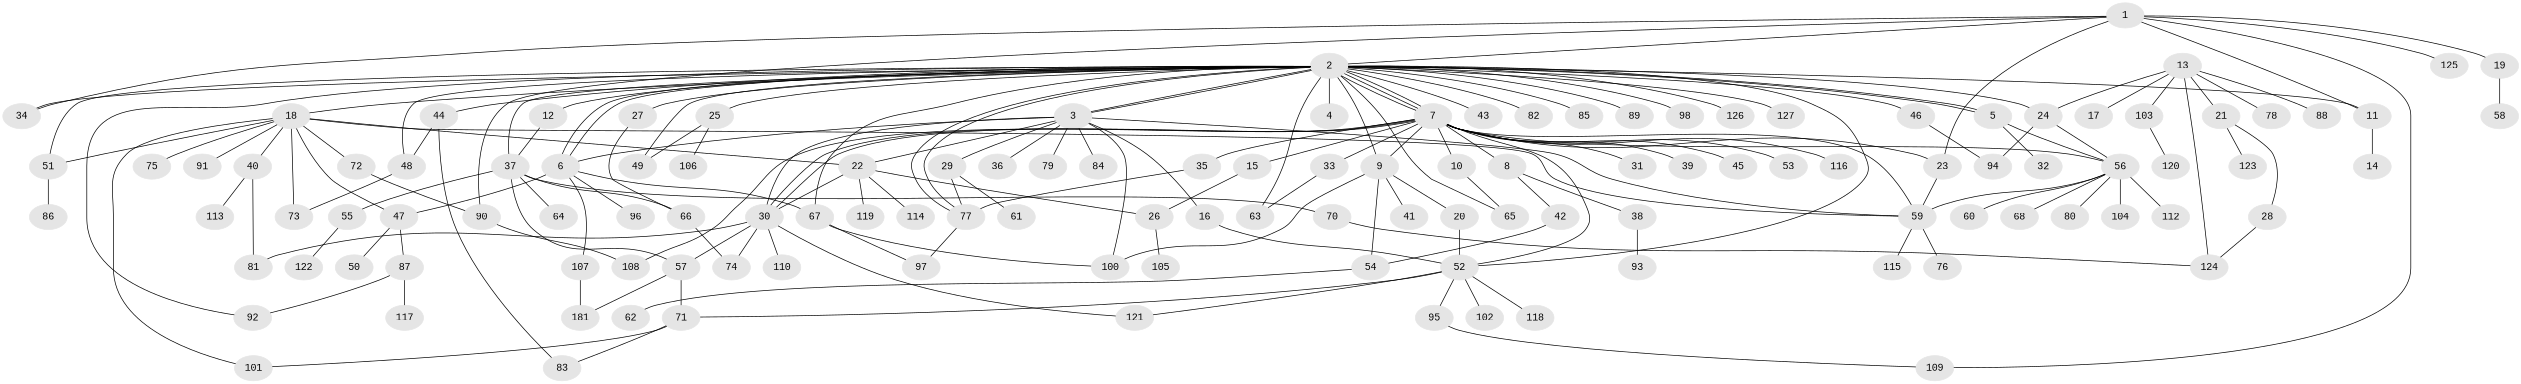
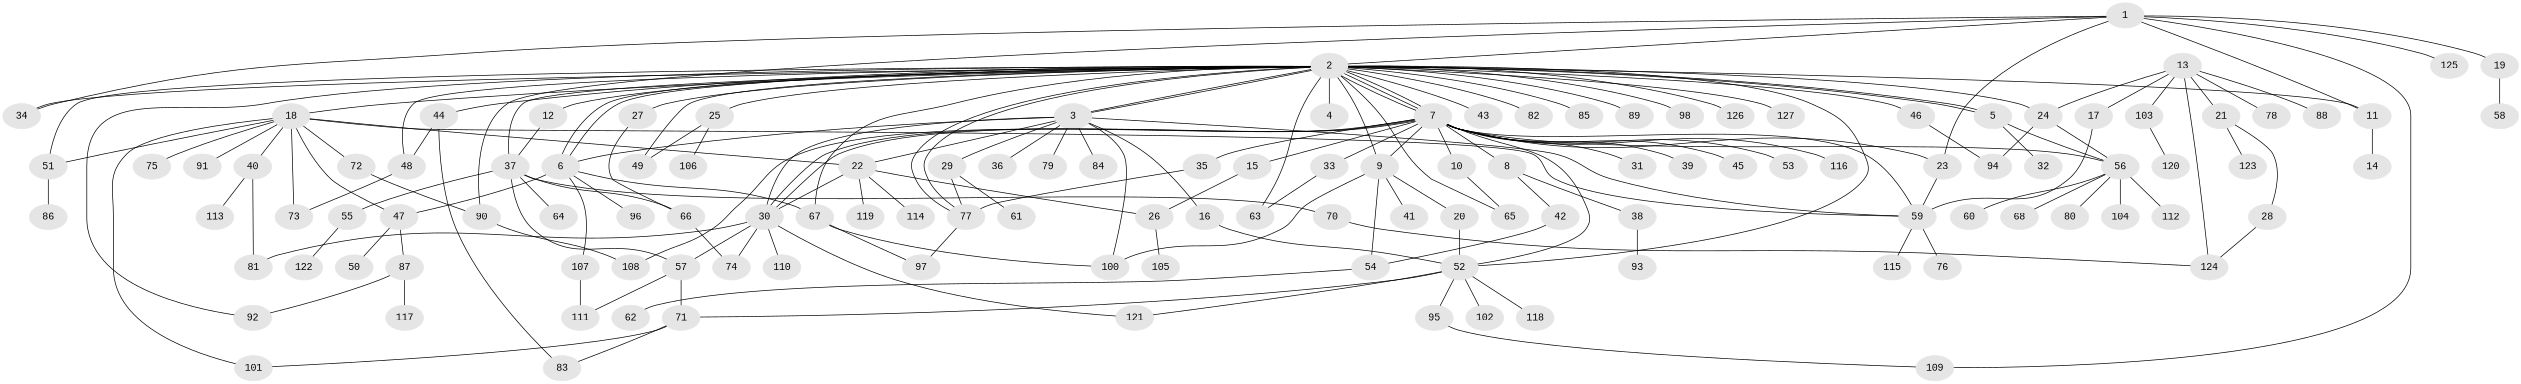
edge "56" -- "59": now "17" -- "59"
node "181": label "181" -> "111"
